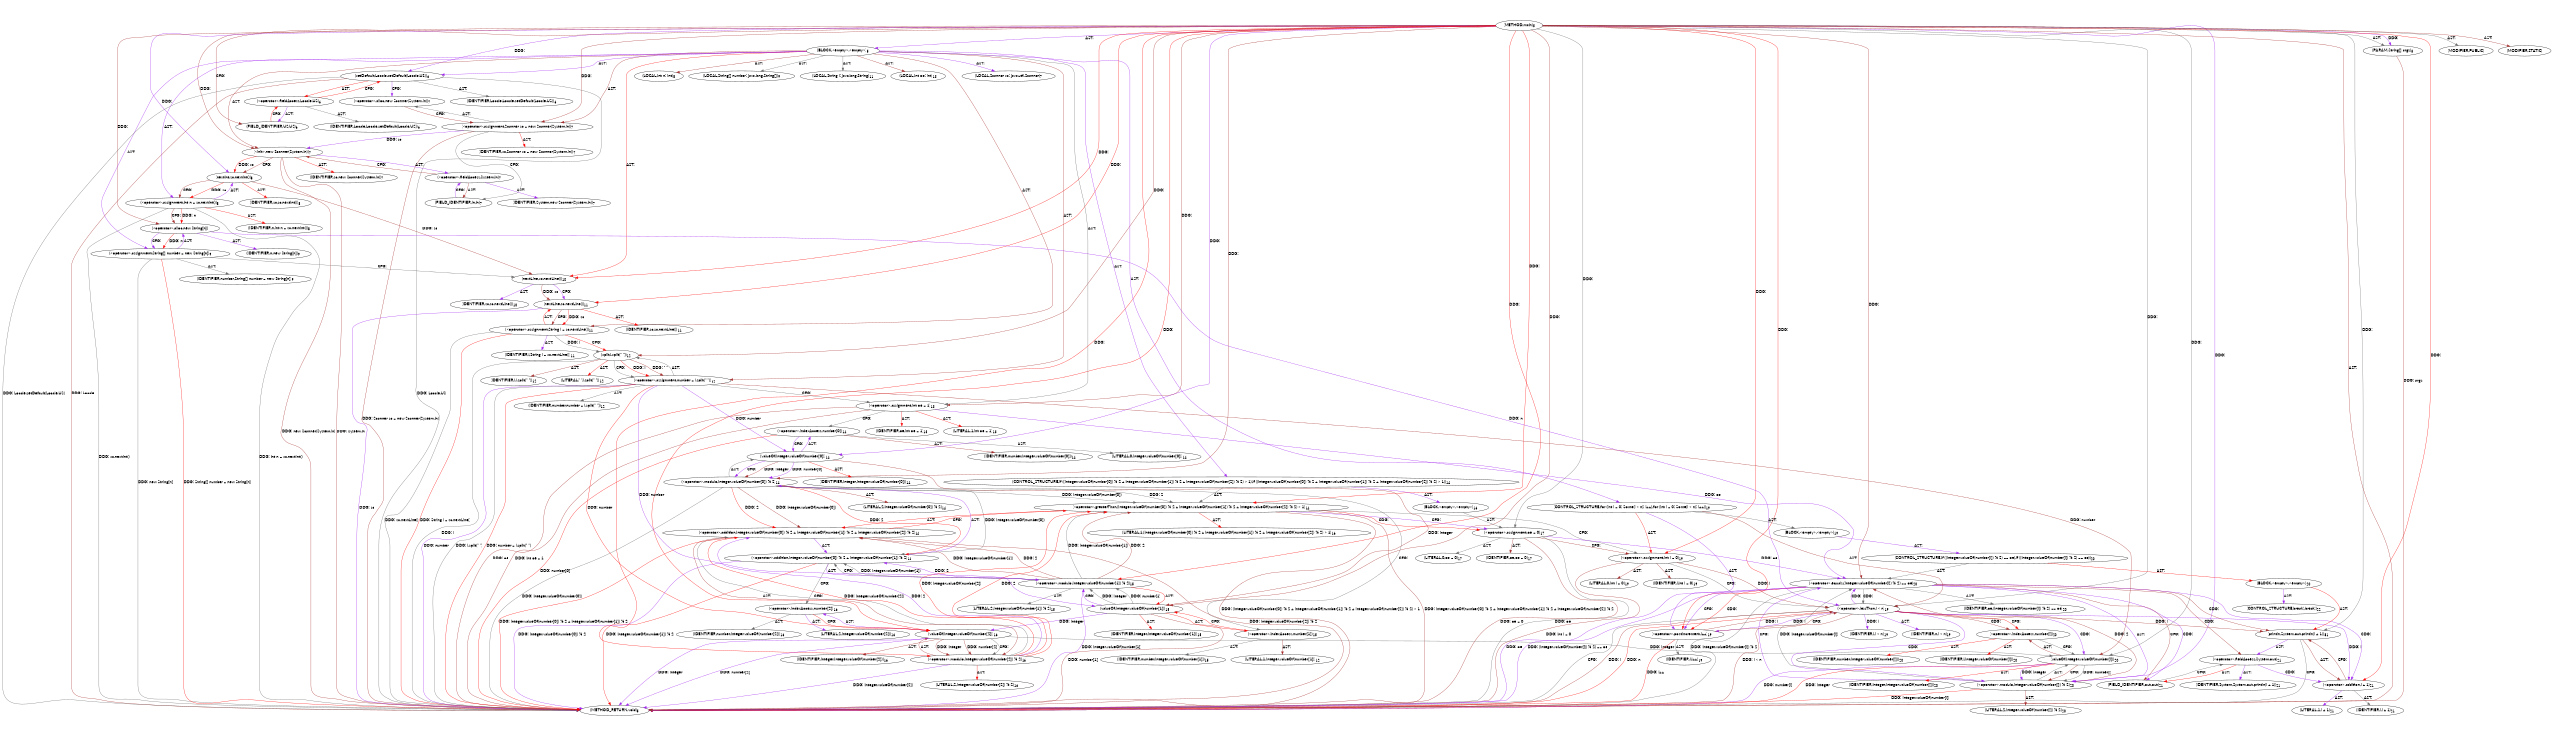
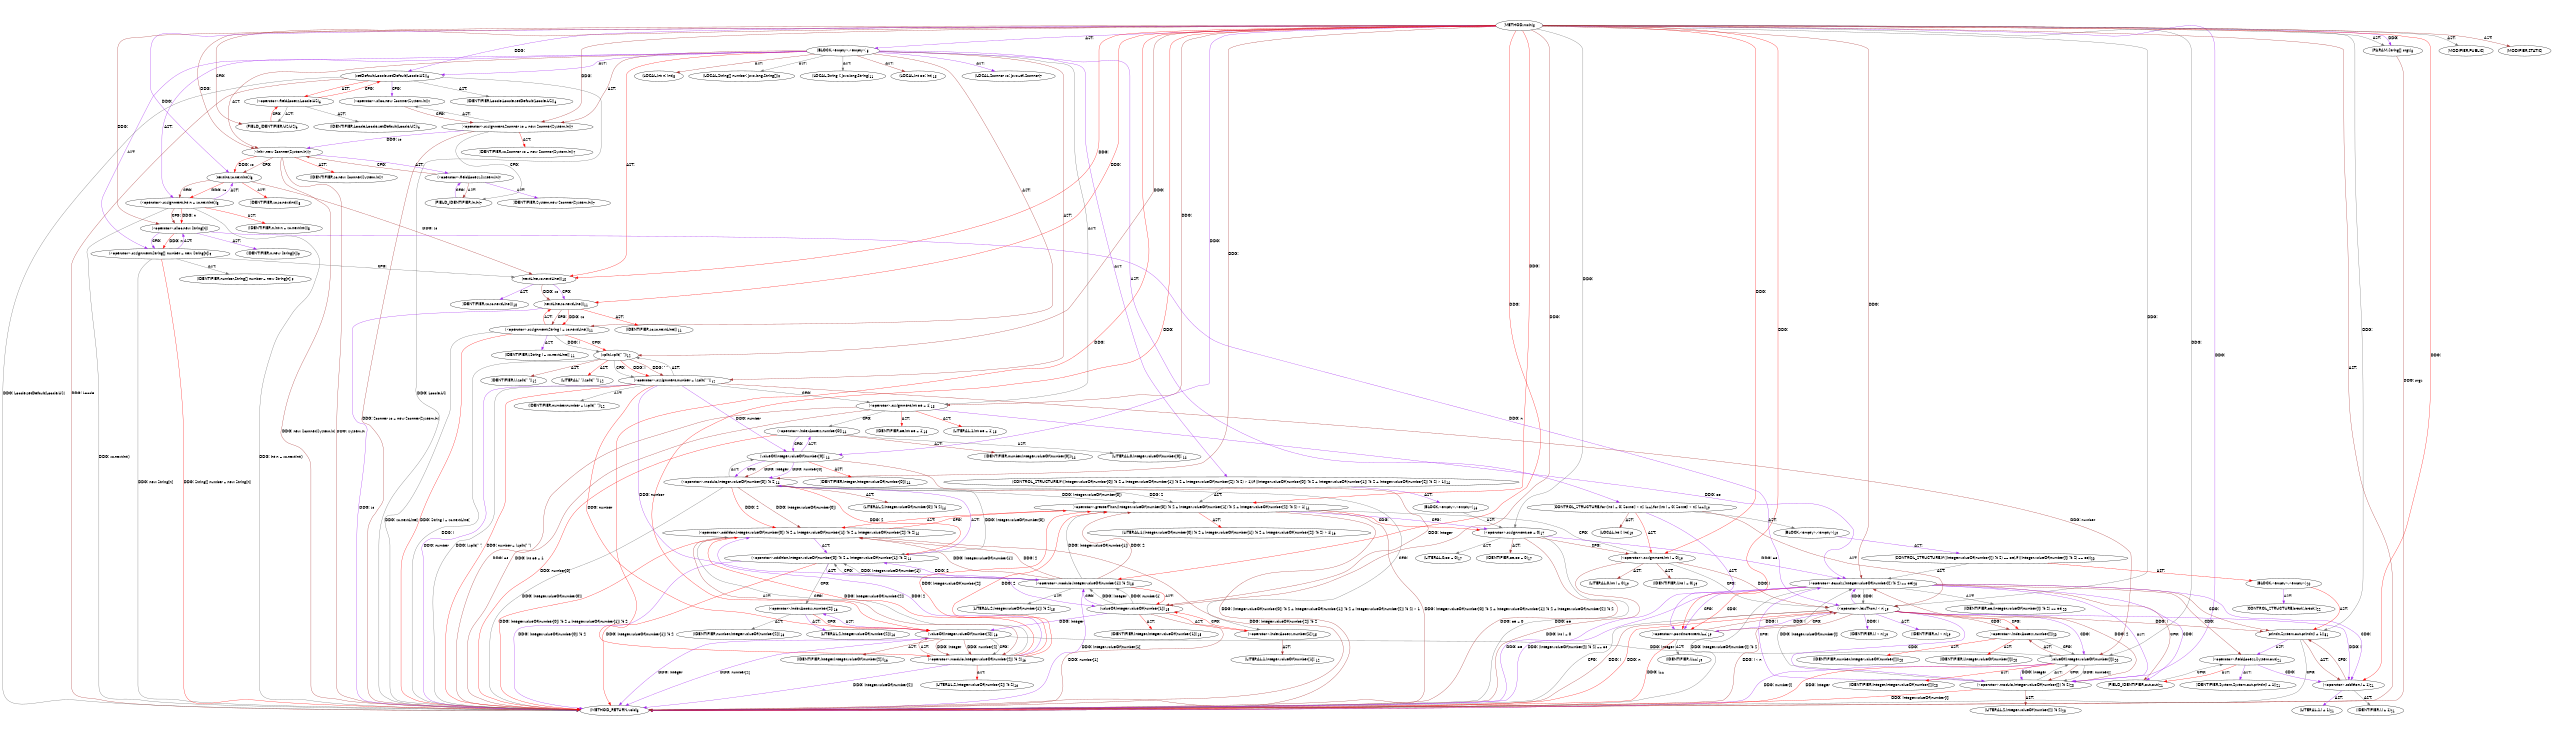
edge "(<operator>.fieldAccess,Locale.US)" -> "(FIELD_IDENTIFIER,US,US)": color purple -> gray40
node "(LOCAL,int i: int)": added
node "(IDENTIFIER,number,Integer.valueOf(number[1]))": removed
